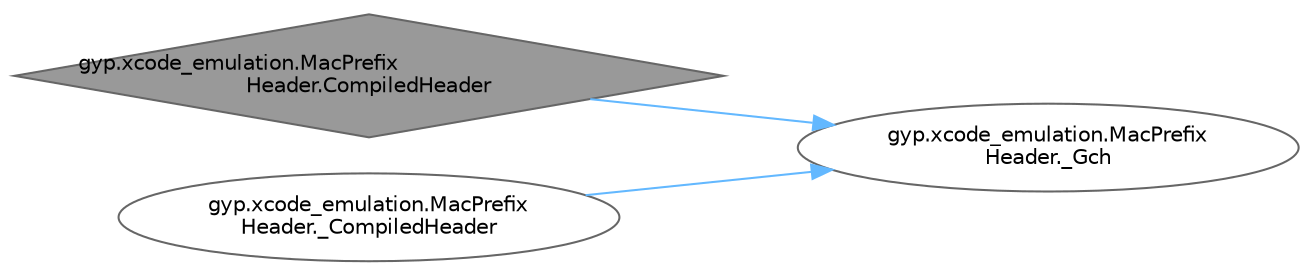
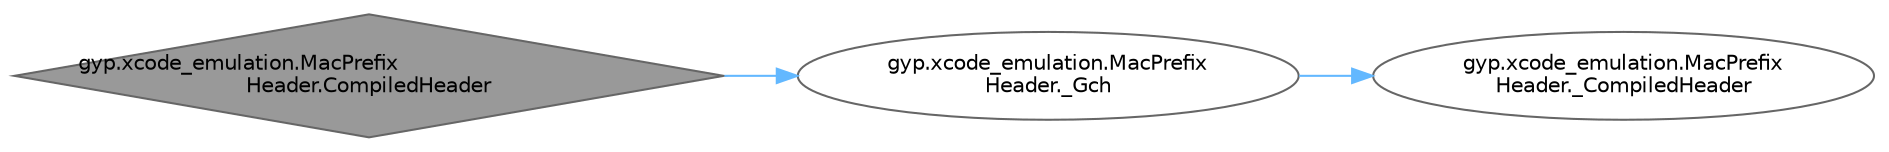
edge "gyp.xcode_emulation.MacPrefix Header._CompiledHeader" -> "gyp.xcode_emulation.MacPrefix Header._Gch": reversed
